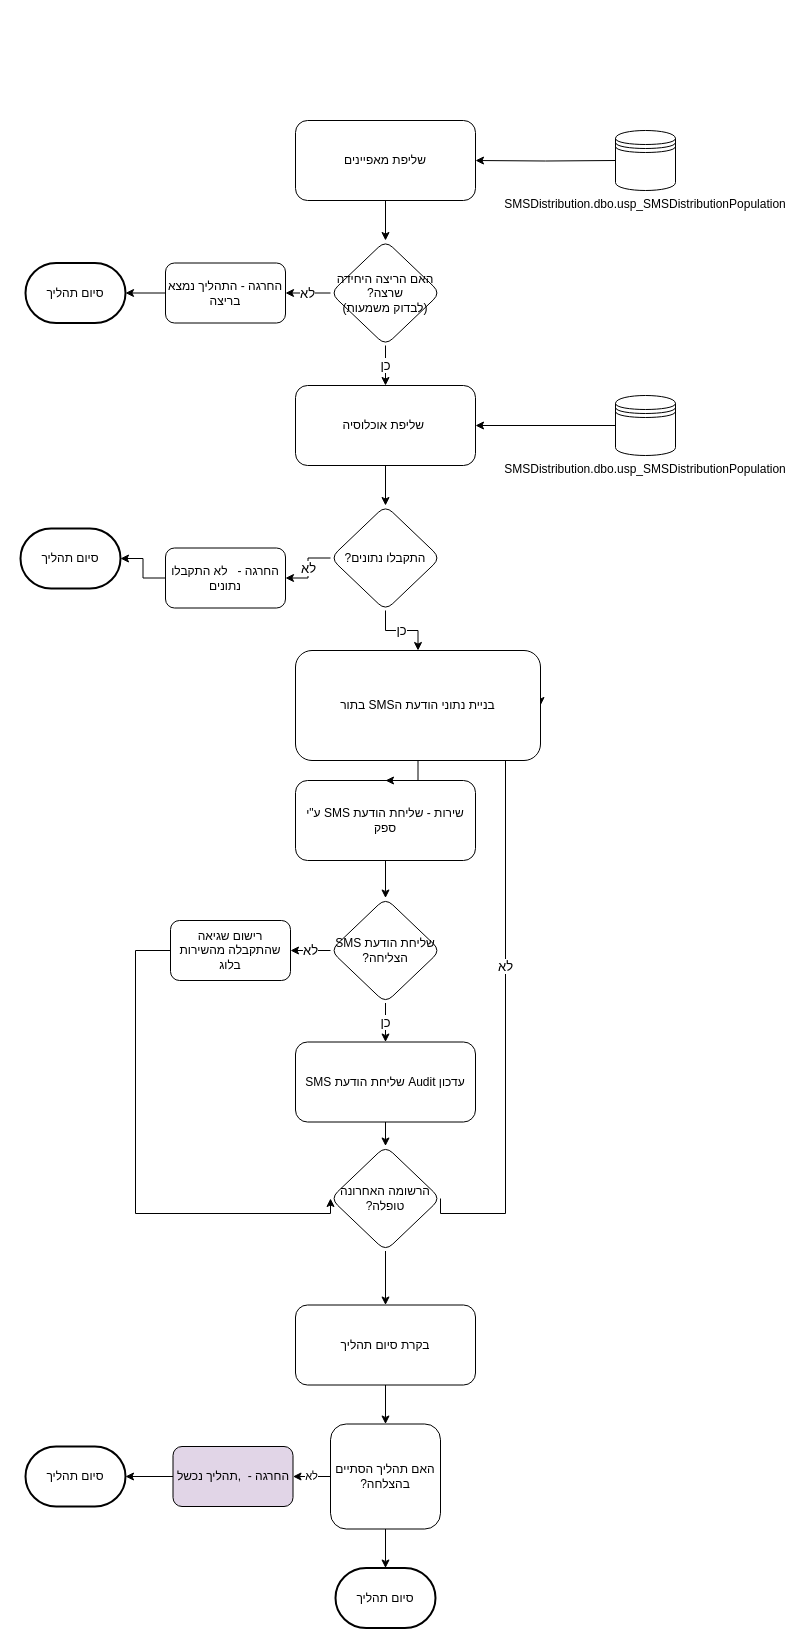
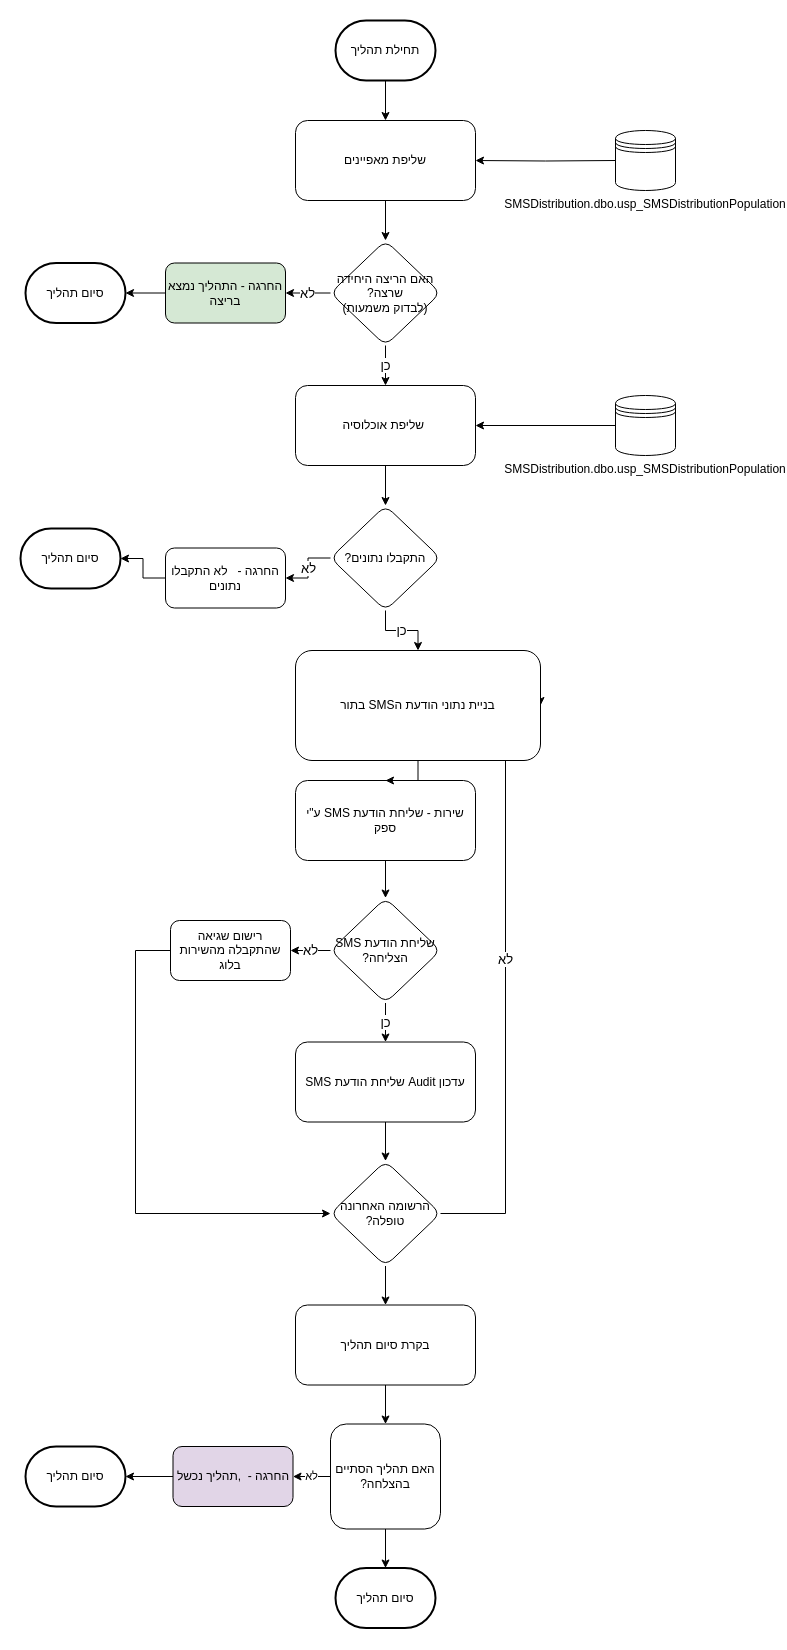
node "תחילת תהליך": added
edge "תחילת תהליך" -> "שליפת מאפיינים": added
node "החרגה - התהליך נמצא בריצה": fillcolor #ffffff -> #d5e8d4
node "הרשומה האחרונה טופלה?": moved (386, 1199) -> (386, 1214)
